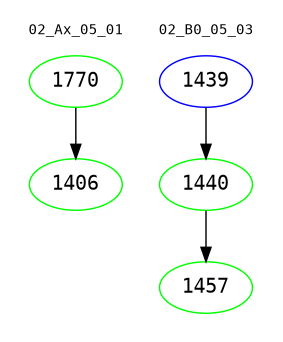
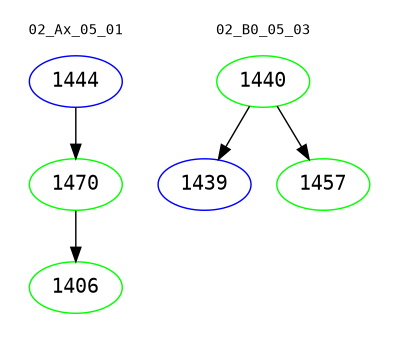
node "1770": label "1770" -> "1470"
node "1444": added
edge "1439" -> "1440": reversed
